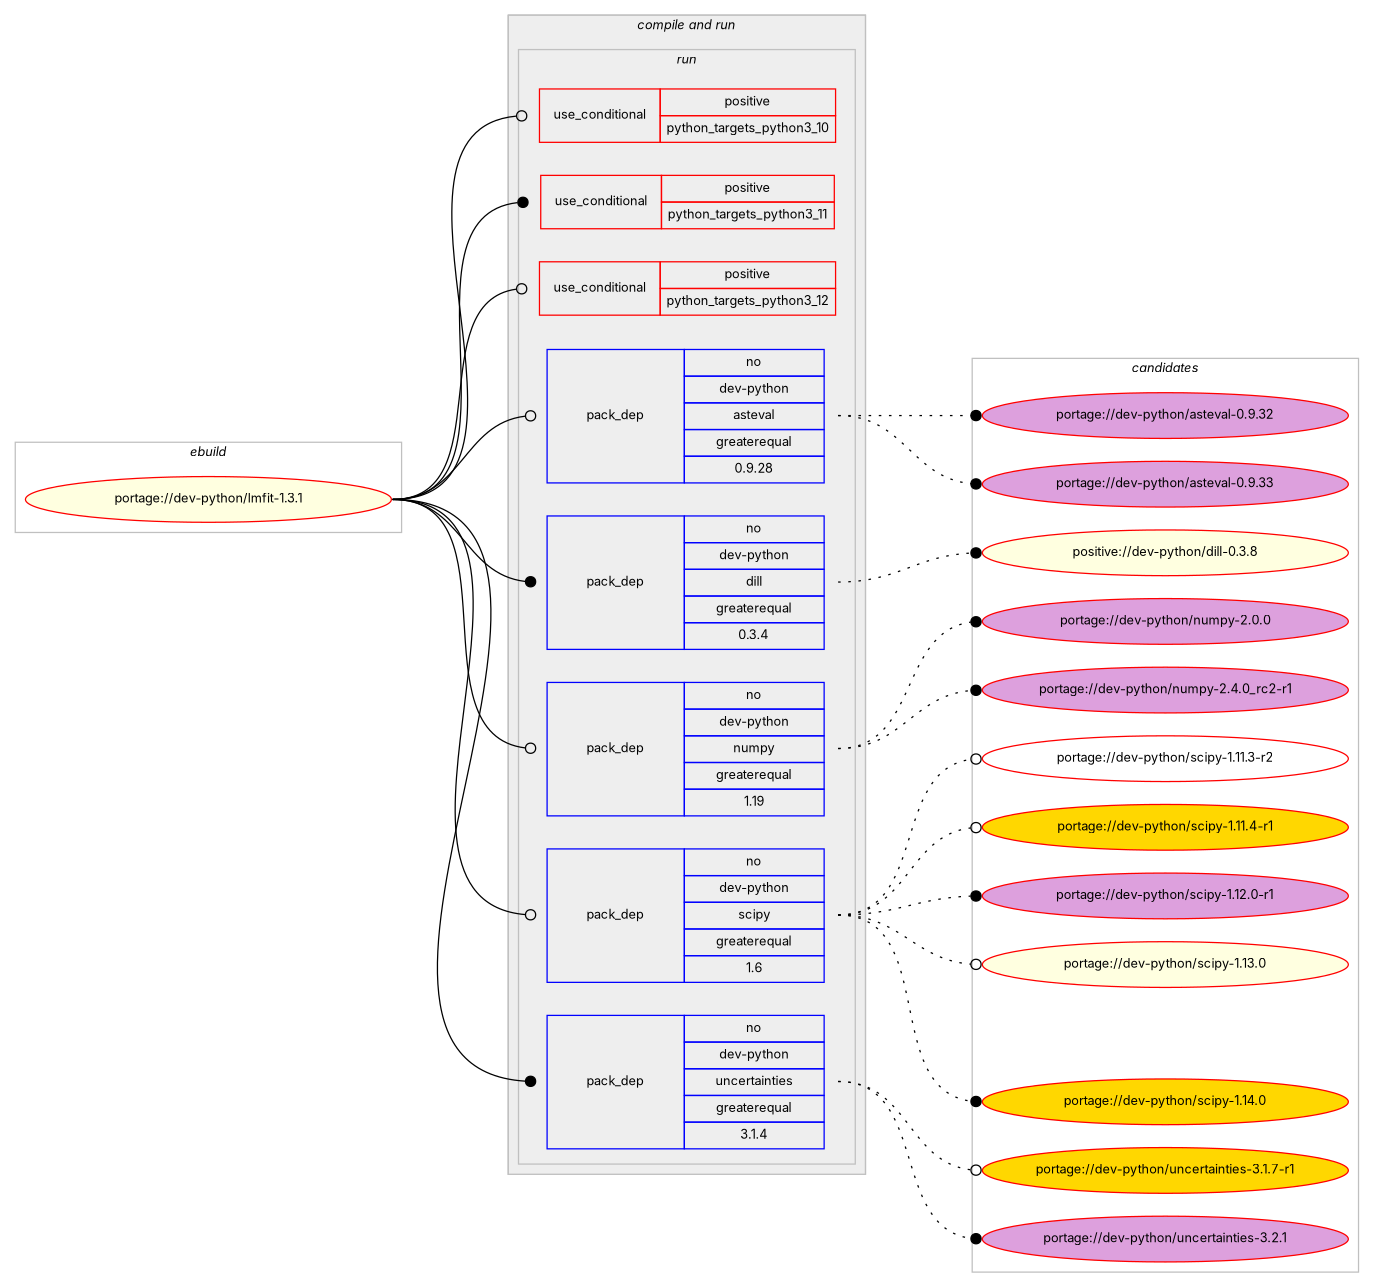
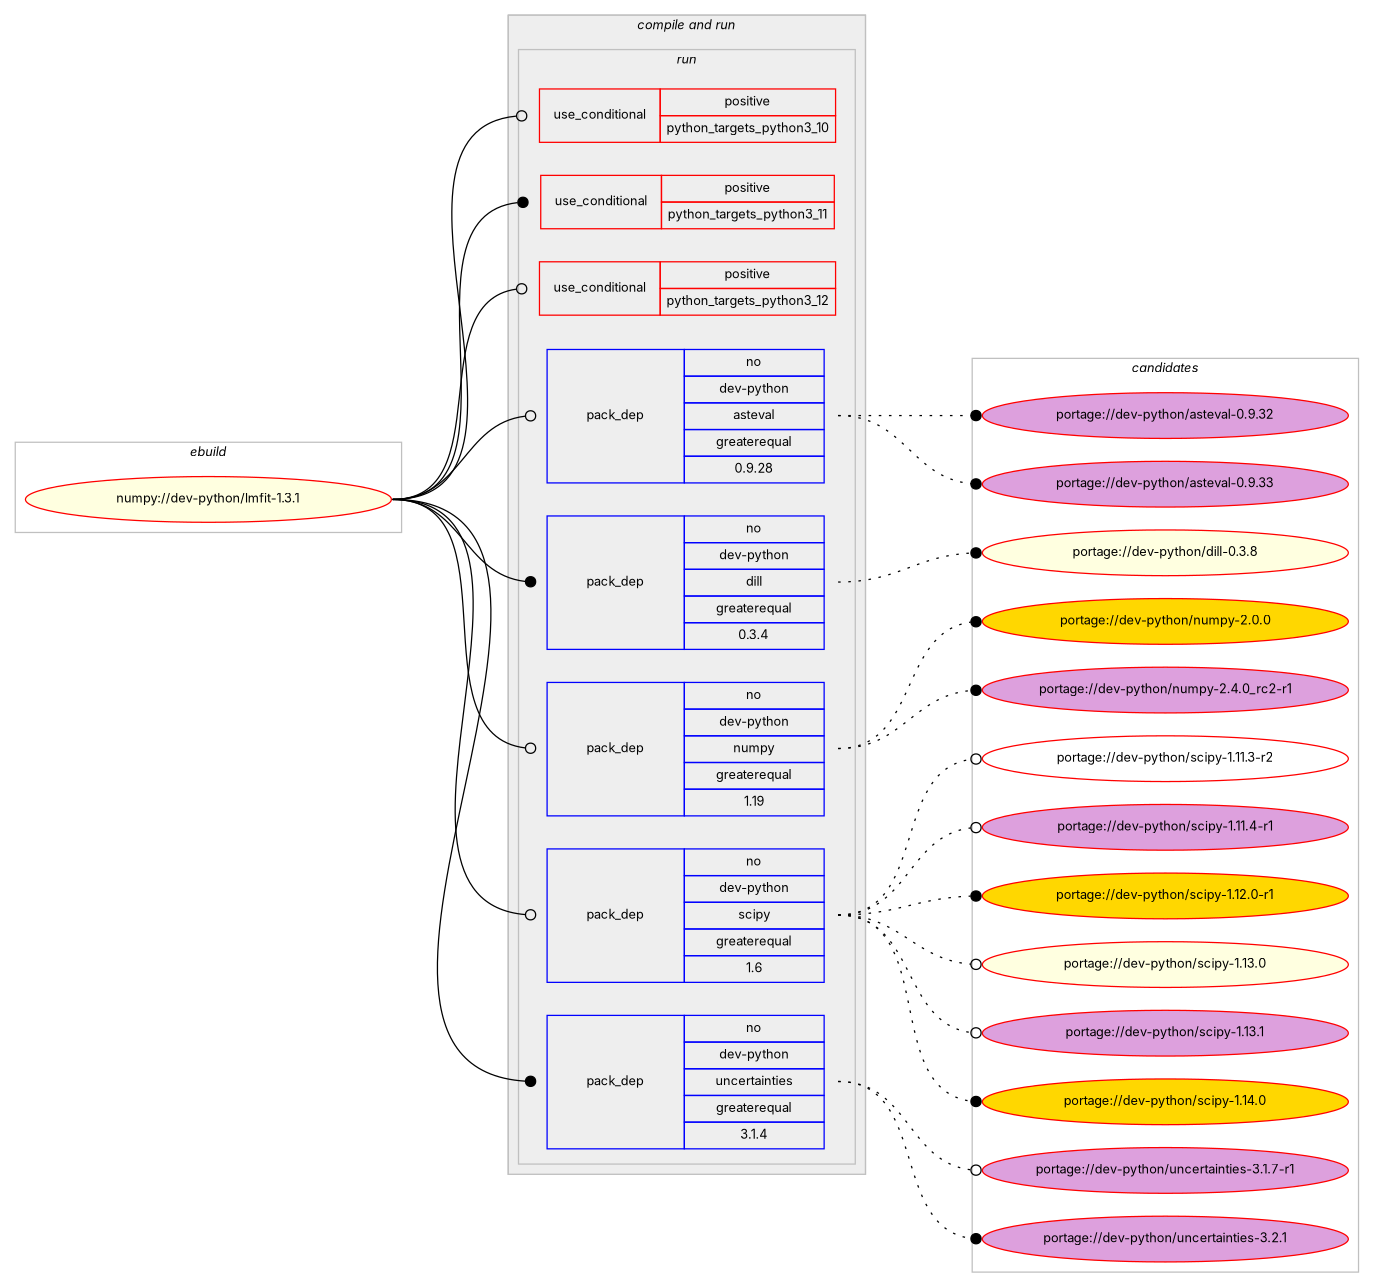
node "portage://dev-python/lmfit-1.3.1": label "portage://dev-python/lmfit-1.3.1" -> "numpy://dev-python/lmfit-1.3.1"
node "positive://dev-python/dill-0.3.8": label "positive://dev-python/dill-0.3.8" -> "portage://dev-python/dill-0.3.8"
node "portage://dev-python/numpy-2.0.0": fillcolor plum -> gold
node "portage://dev-python/scipy-1.11.4-r1": fillcolor gold -> plum
node "portage://dev-python/scipy-1.12.0-r1": fillcolor plum -> gold
node "portage://dev-python/scipy-1.13.1": added
node "portage://dev-python/uncertainties-3.1.7-r1": fillcolor gold -> plum
